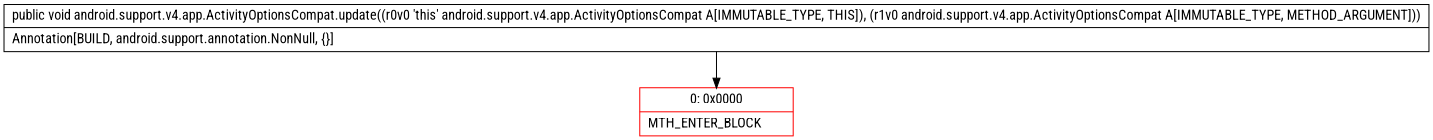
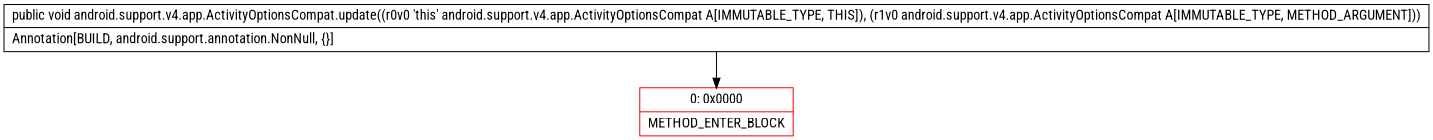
node "0: 0x0000": text "MTH_ENTER_BLOCK" -> "METHOD_ENTER_BLOCK"
